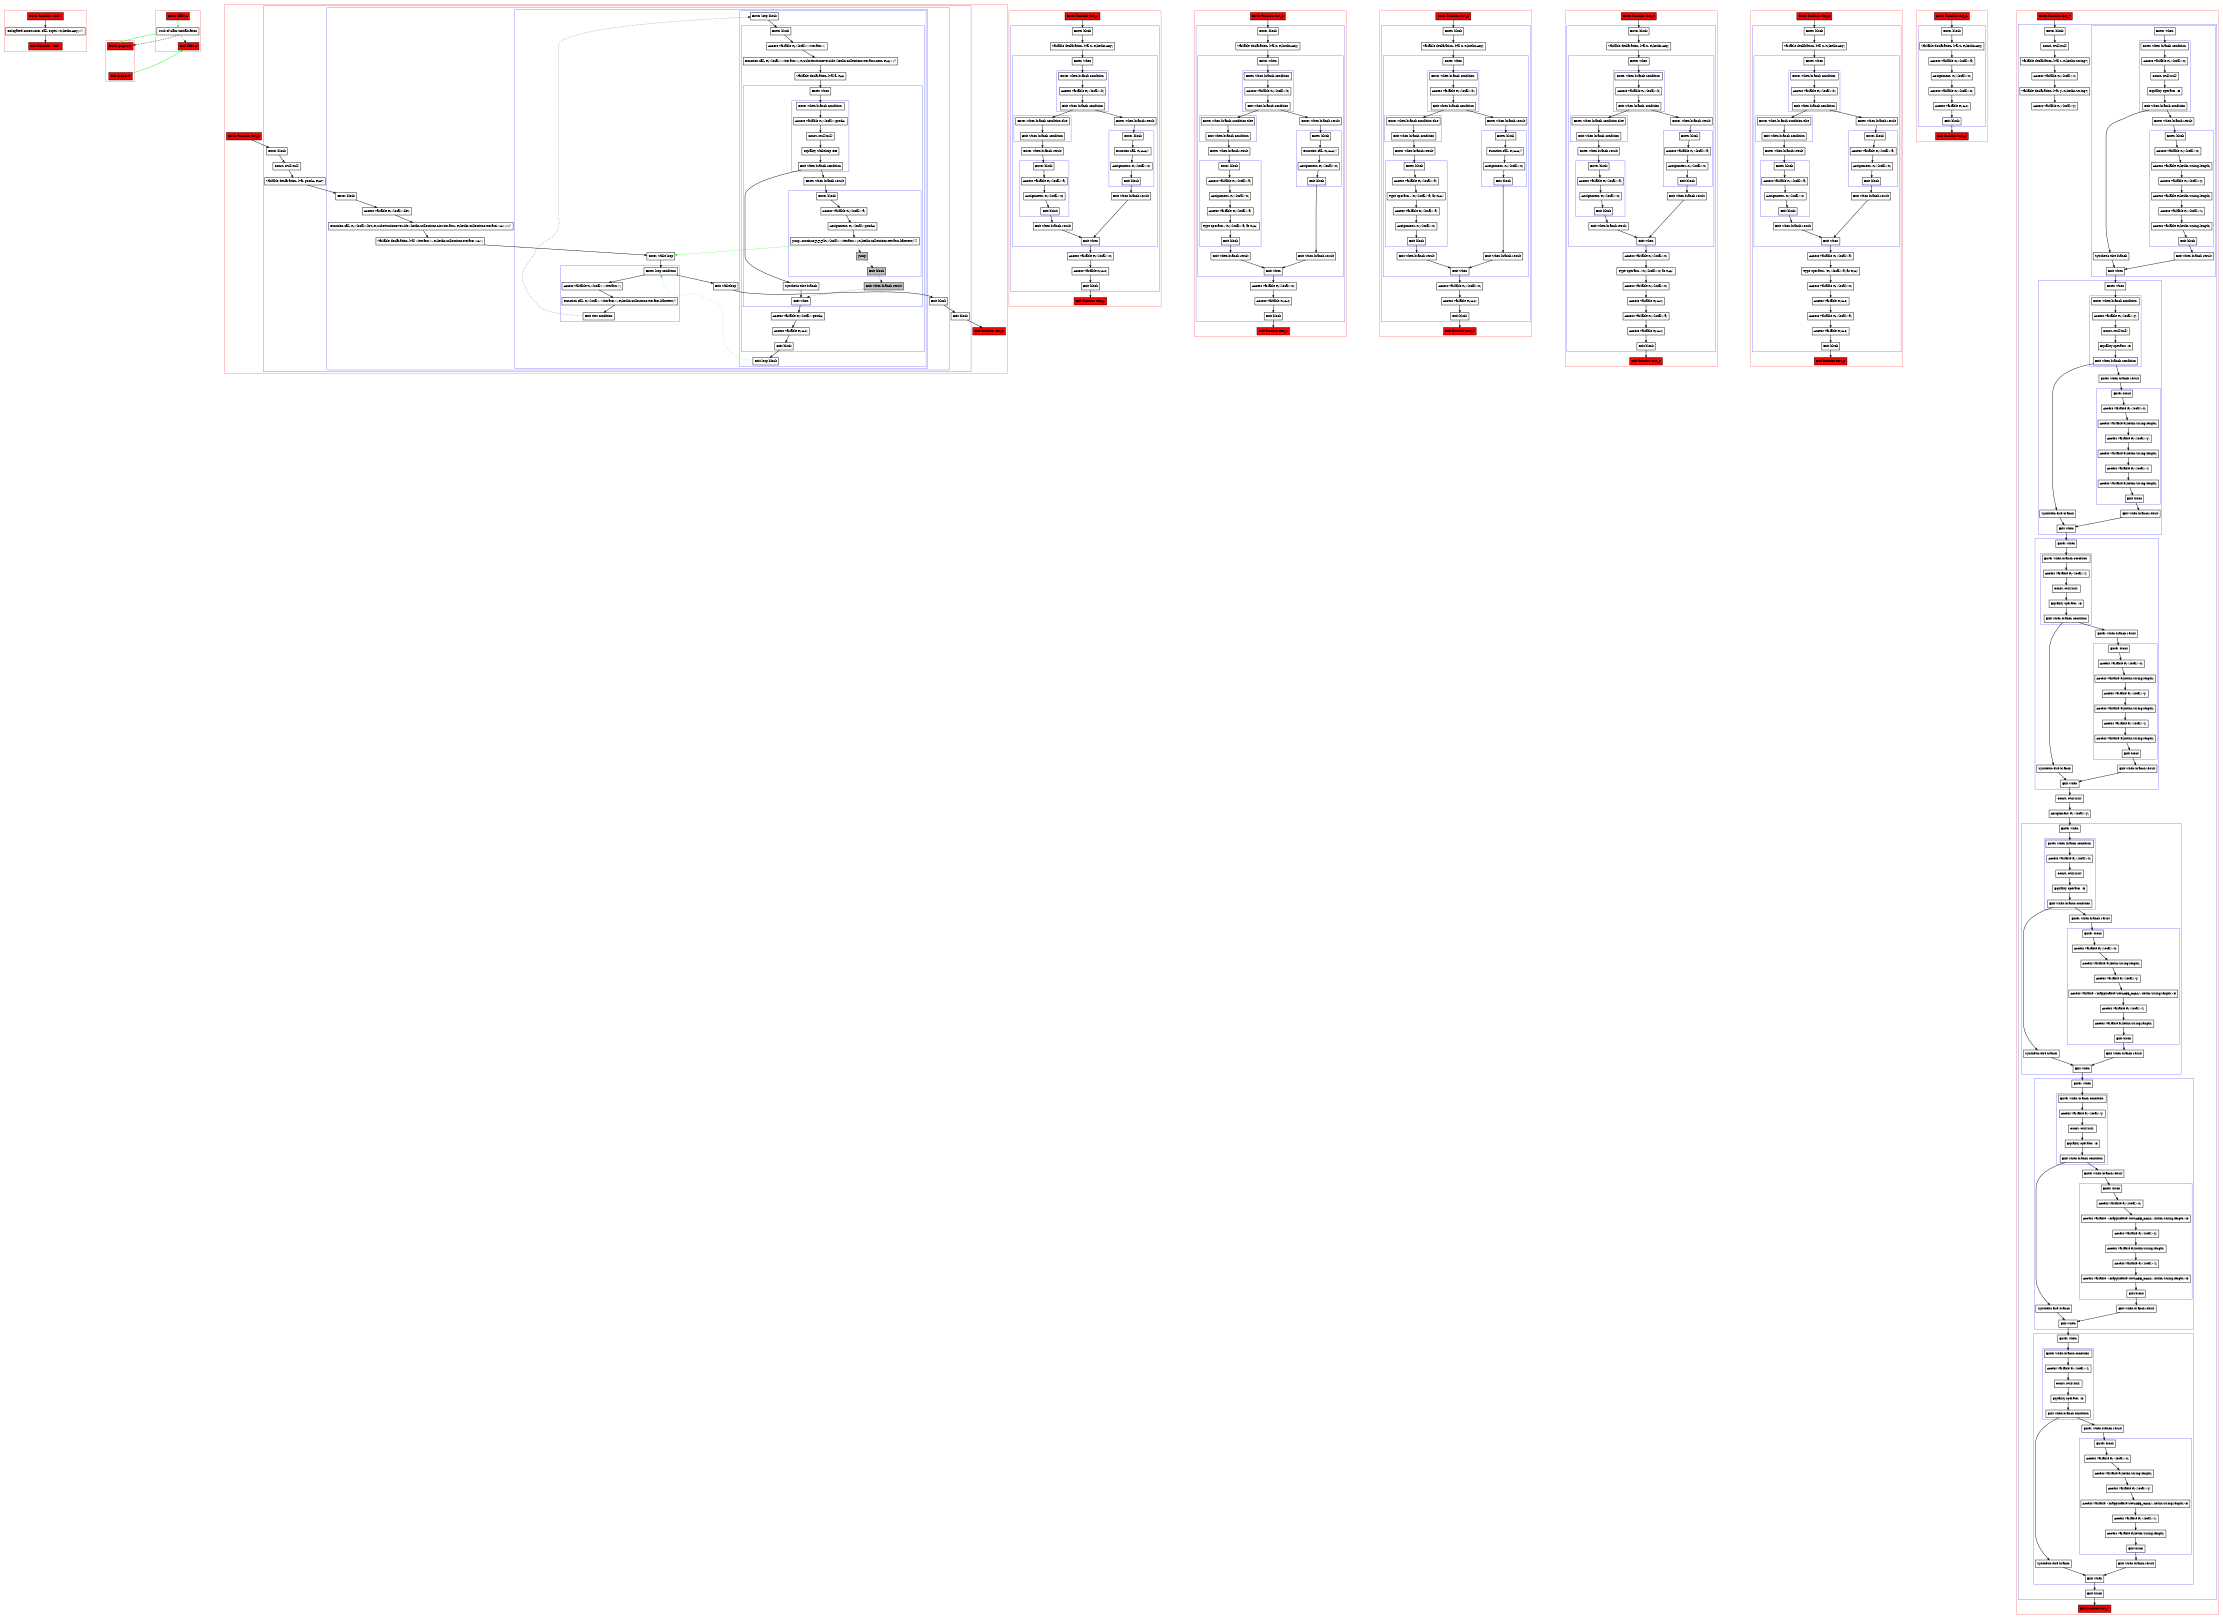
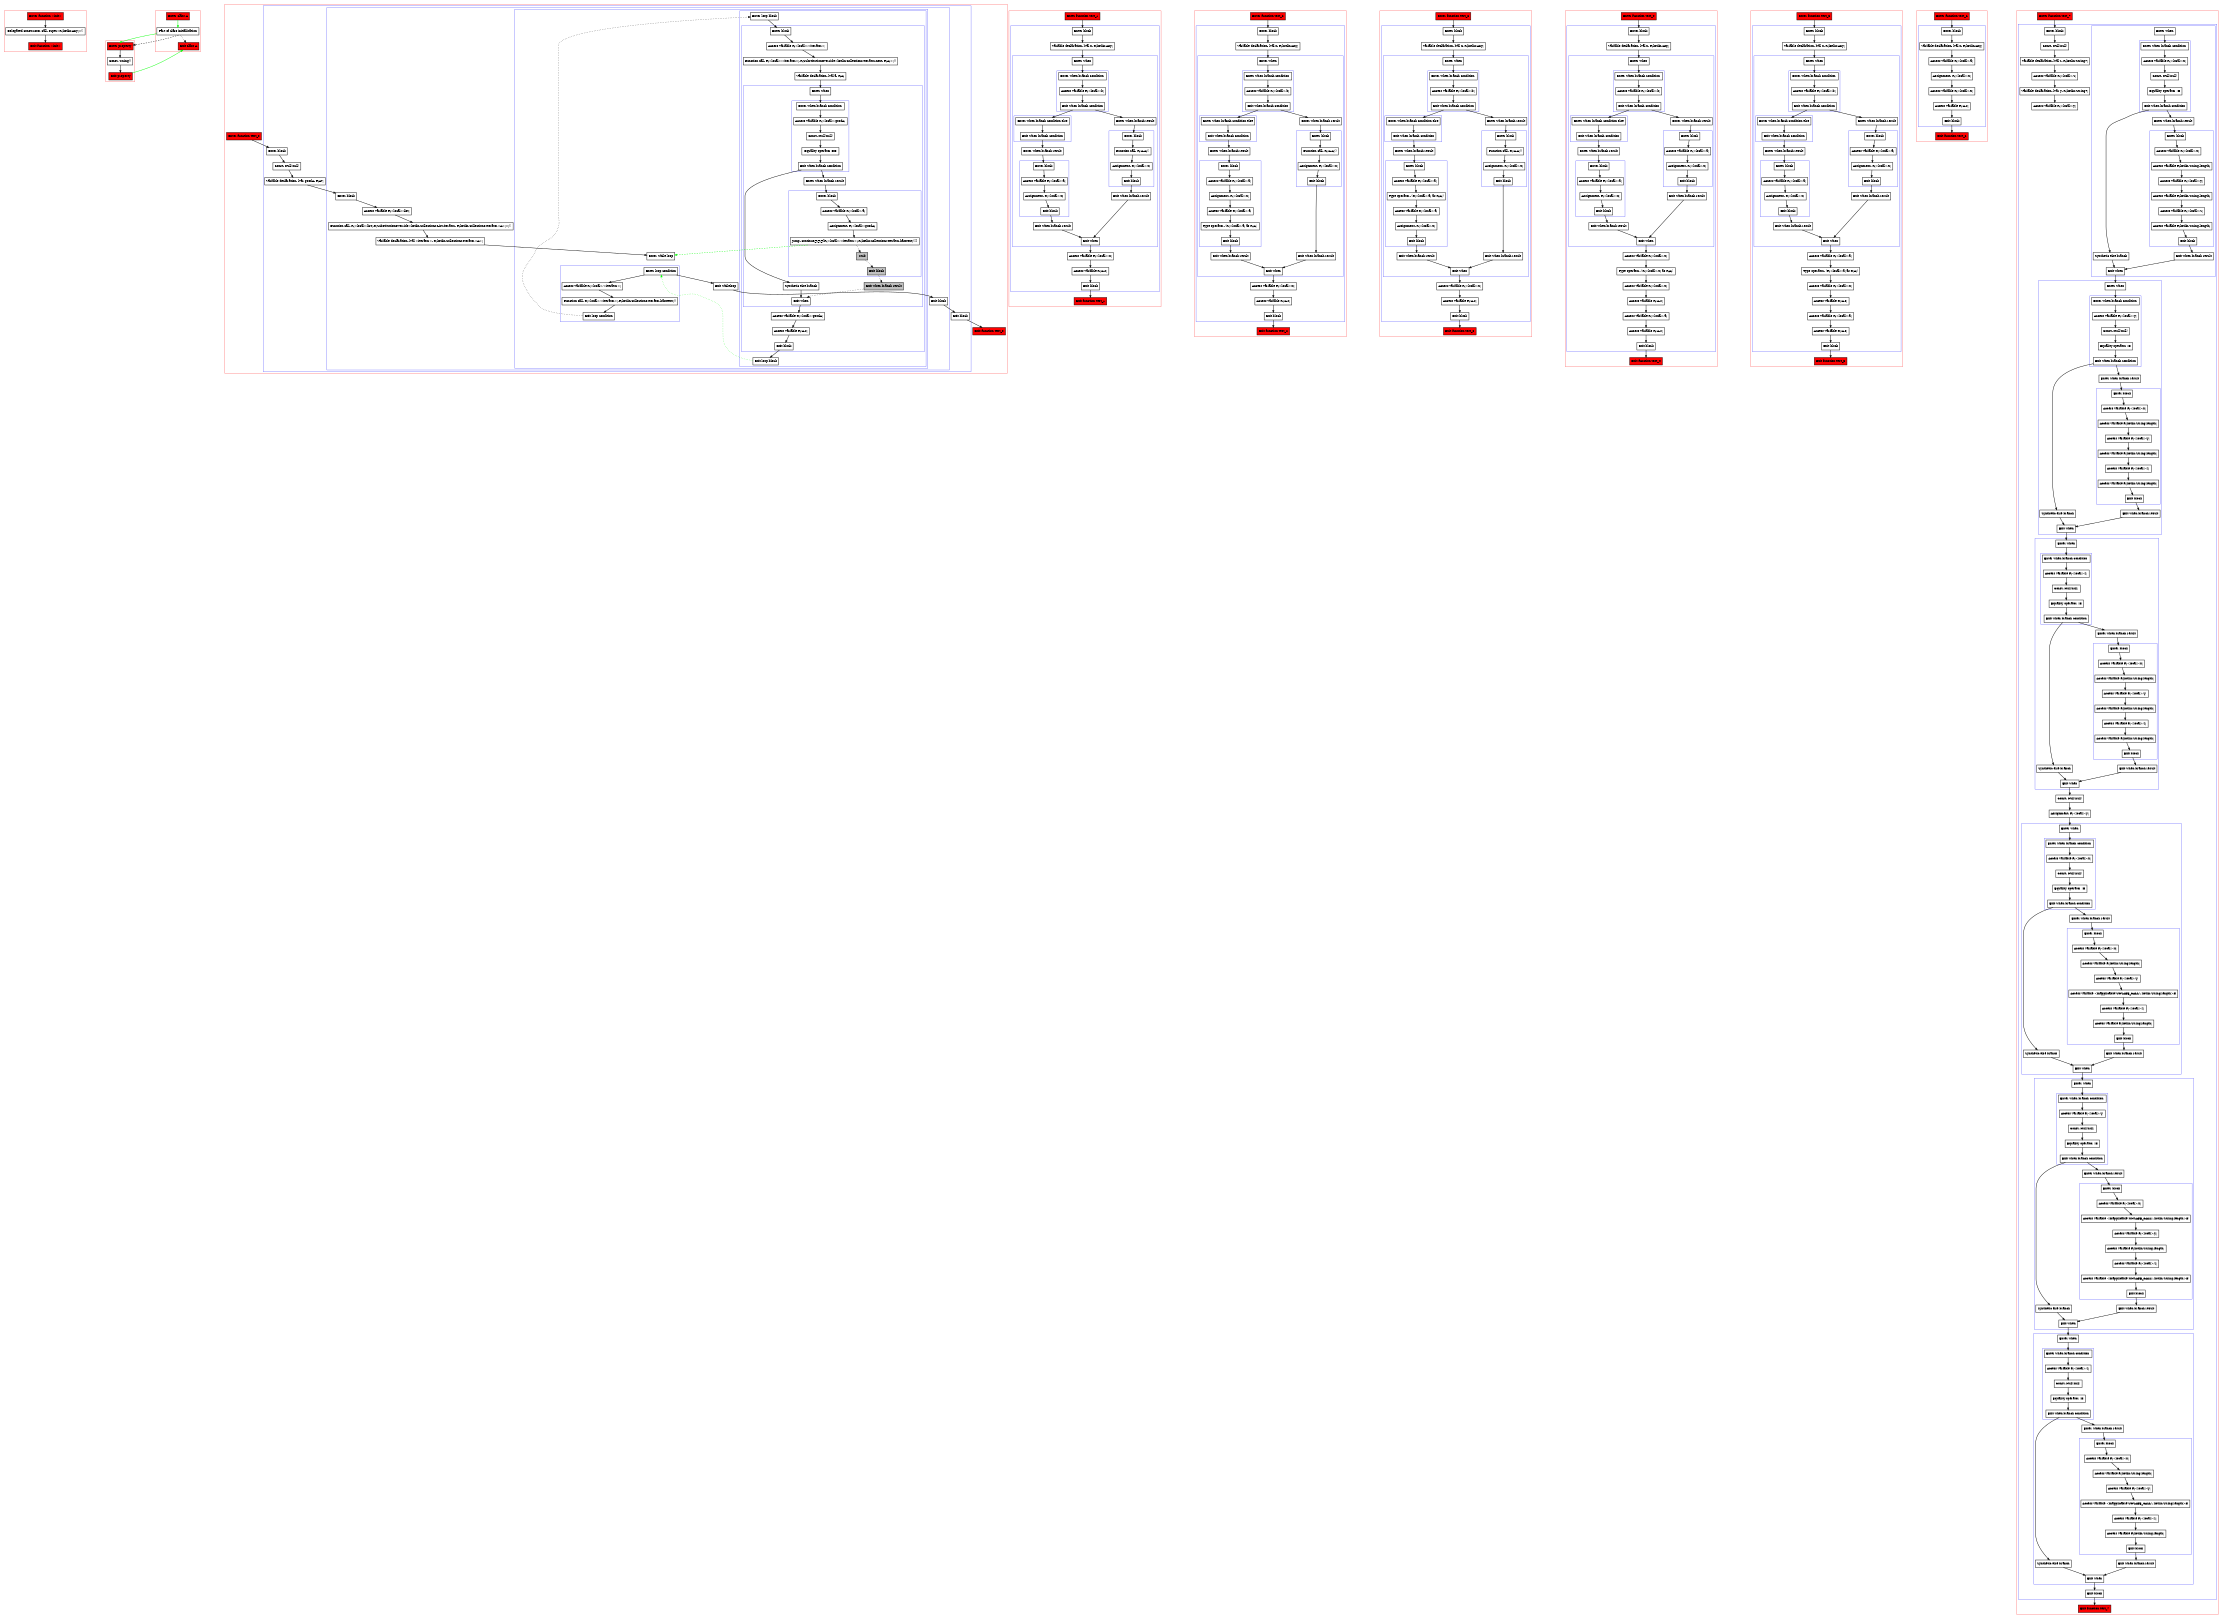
node "Stub of class initialization": label "Stub of class initialization" -> "Part of class initialization"
node "Const: String()": added
node "Equality whileloop ==": label "Equality whileloop ==" -> "Equality operator =="
node "Jump": label "Jump" -> "Stub"
edge "Enter while loop" -> "Enter loop condition": removed
node "Exit test condition": label "Exit test condition" -> "Exit loop condition"
